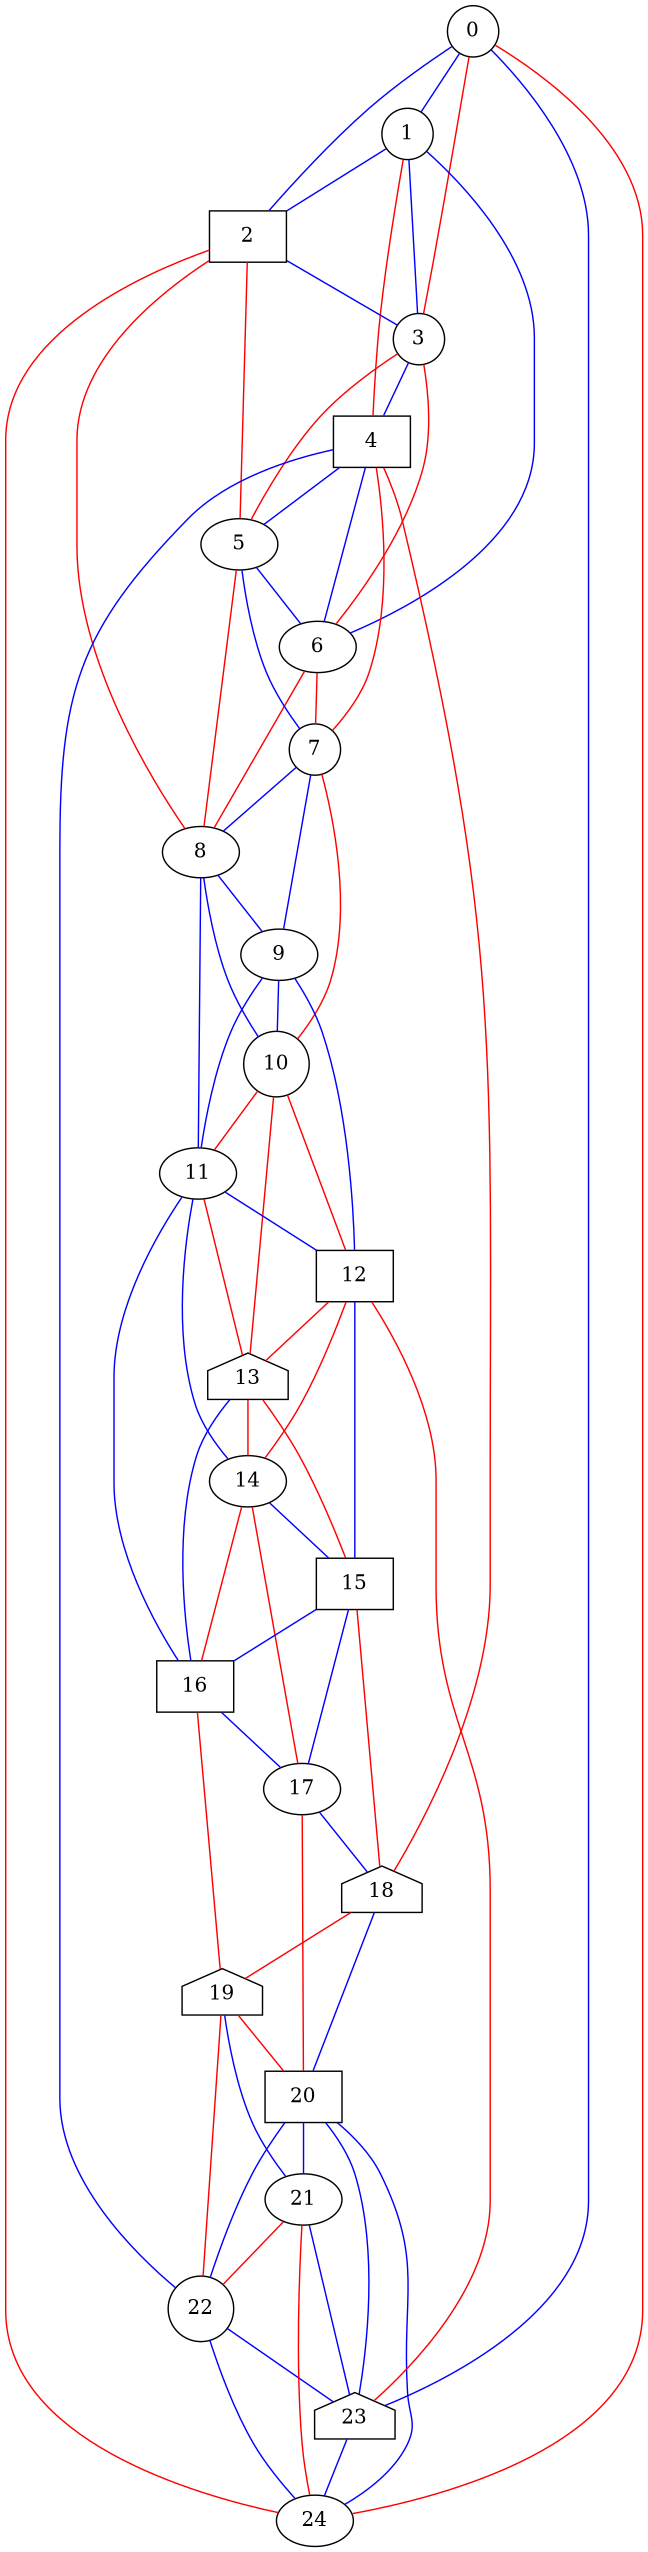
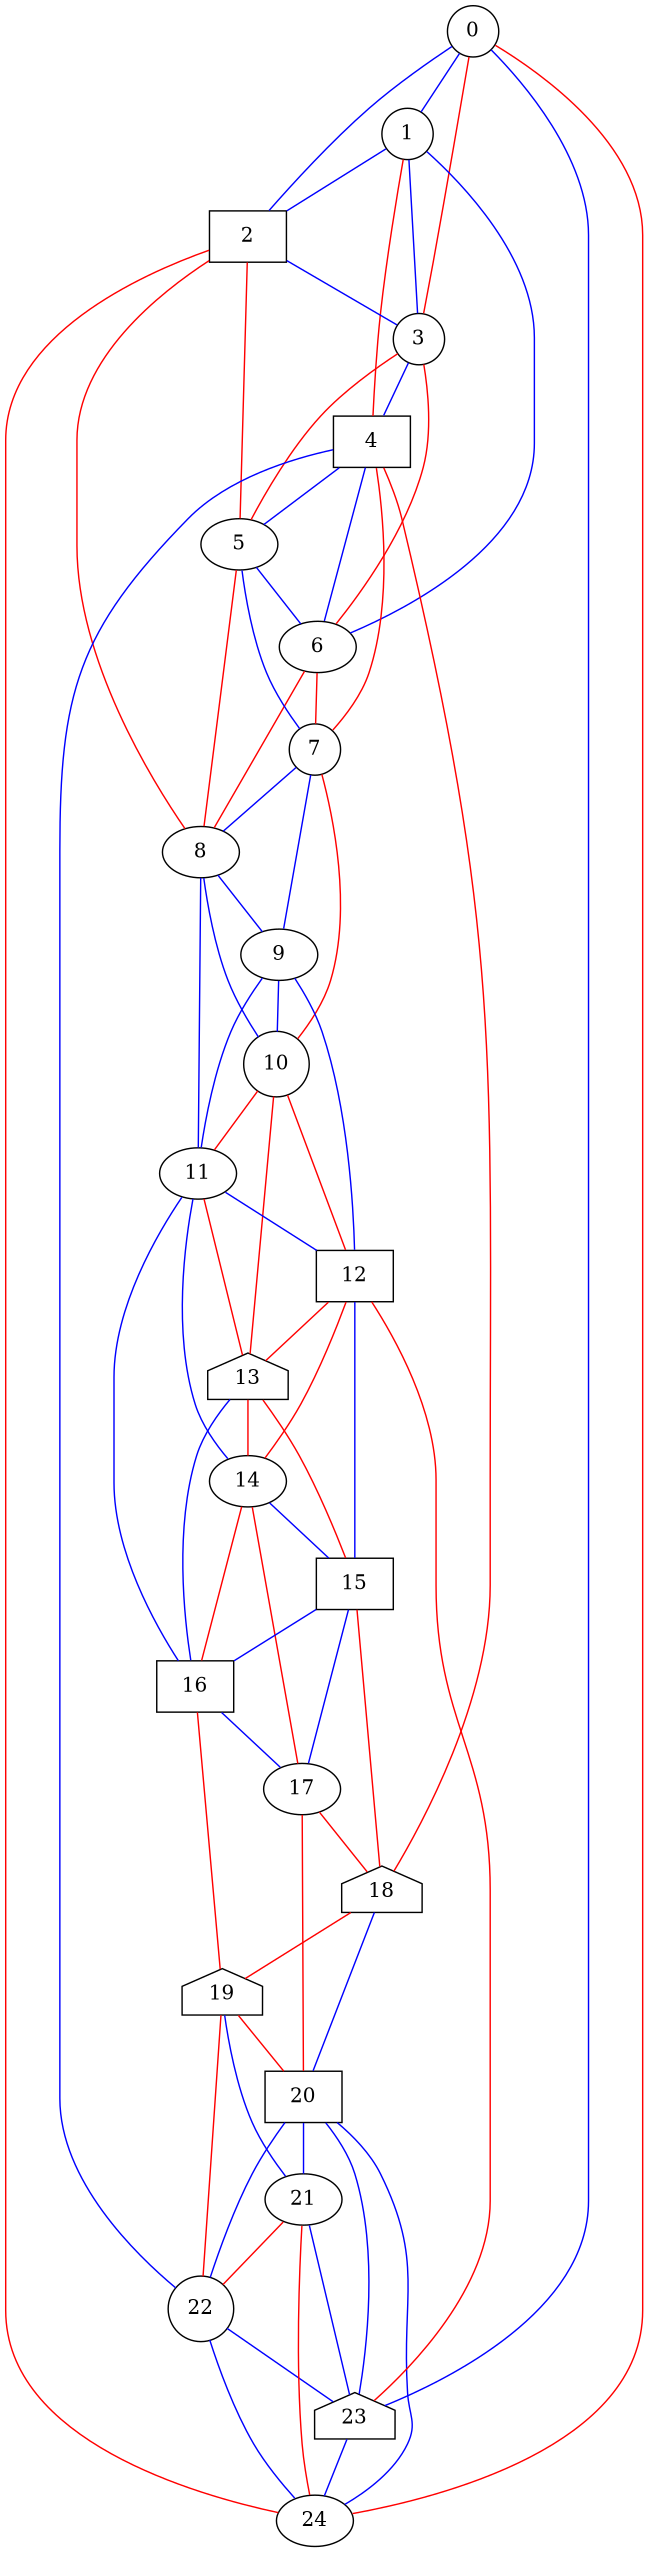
edge "17" -- "18": color blue -> red
